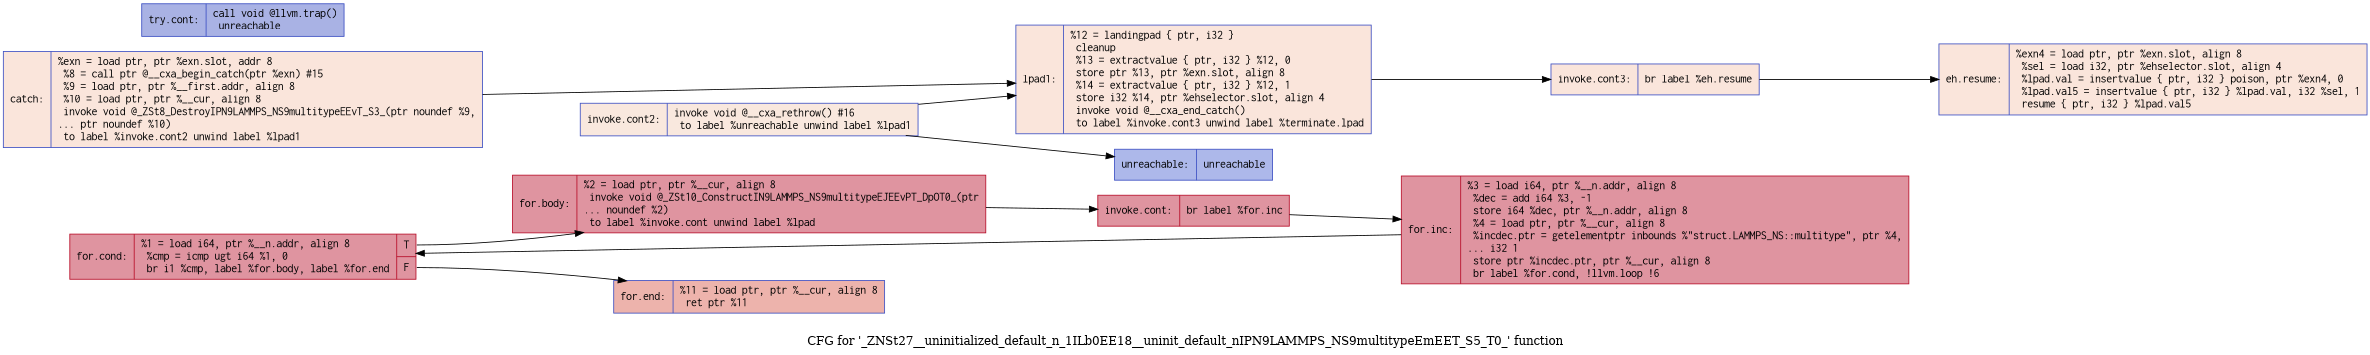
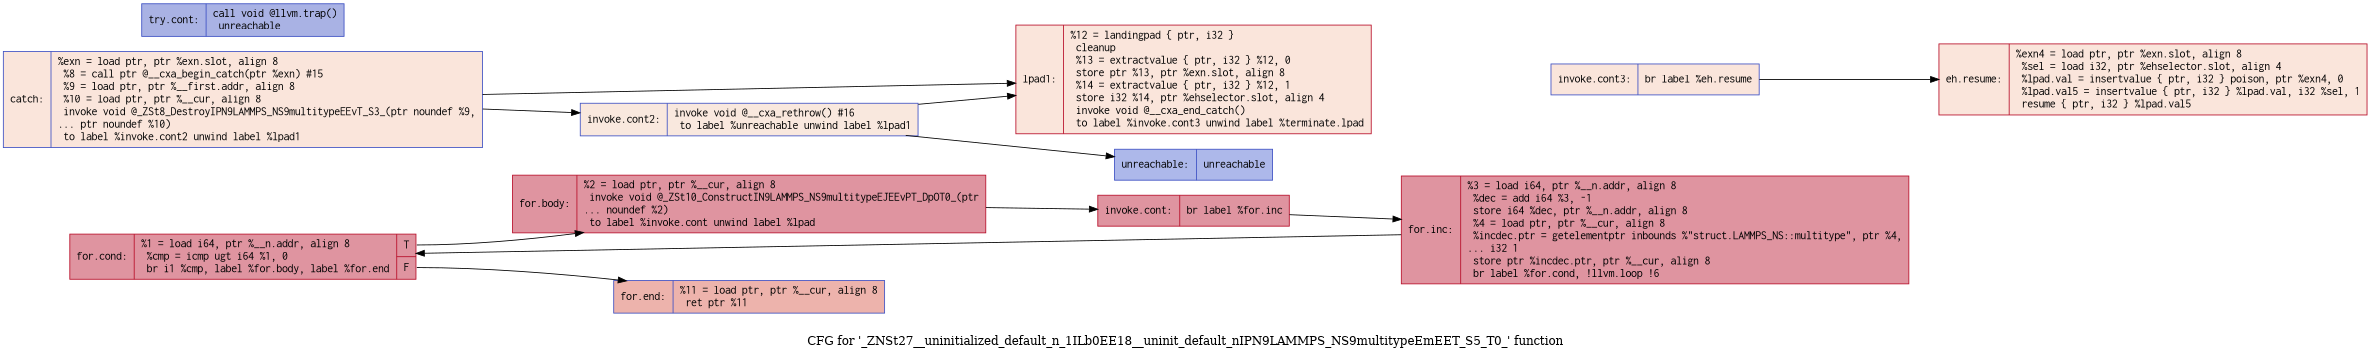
node "catch:": text "%exn = load ptr, ptr %exn.slot, addr 8" -> "%exn = load ptr, ptr %exn.slot, align 8"
node "lpad1:": color #3d50c3ff -> #b70d28ff
edge "lpad1:" -> "invoke.cont3:": removed
node "eh.resume:": color #3d50c3ff -> #b70d28ff
edge "catch:" -> "invoke.cont2:": added
